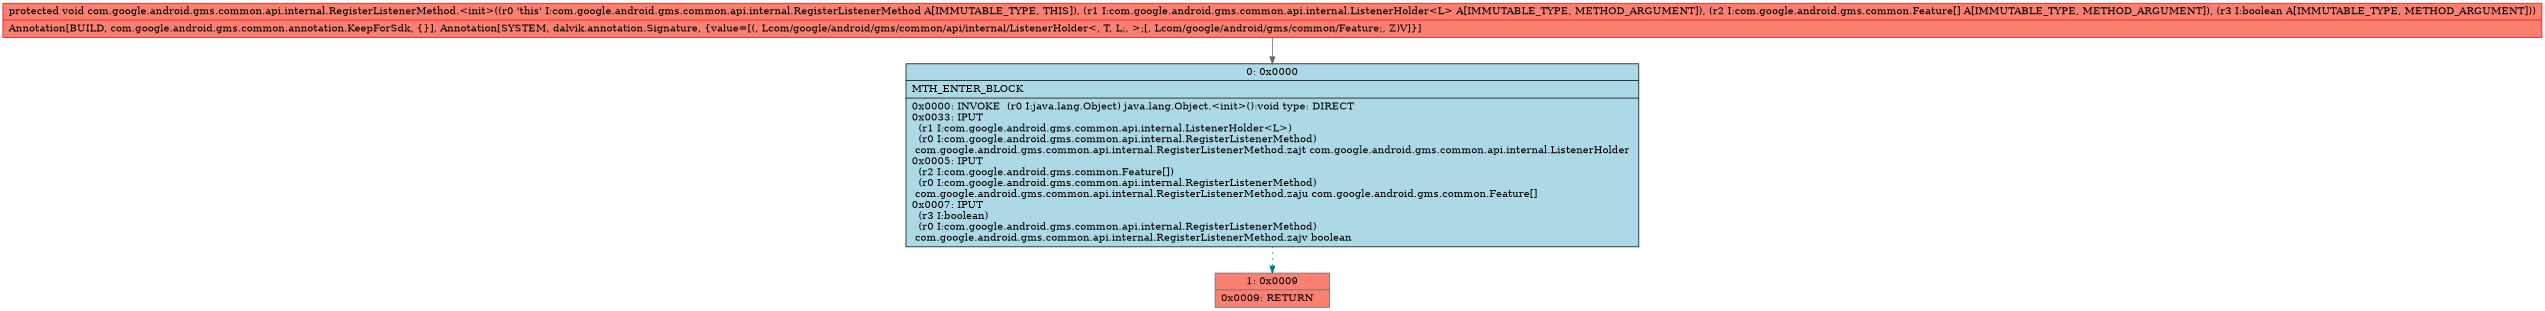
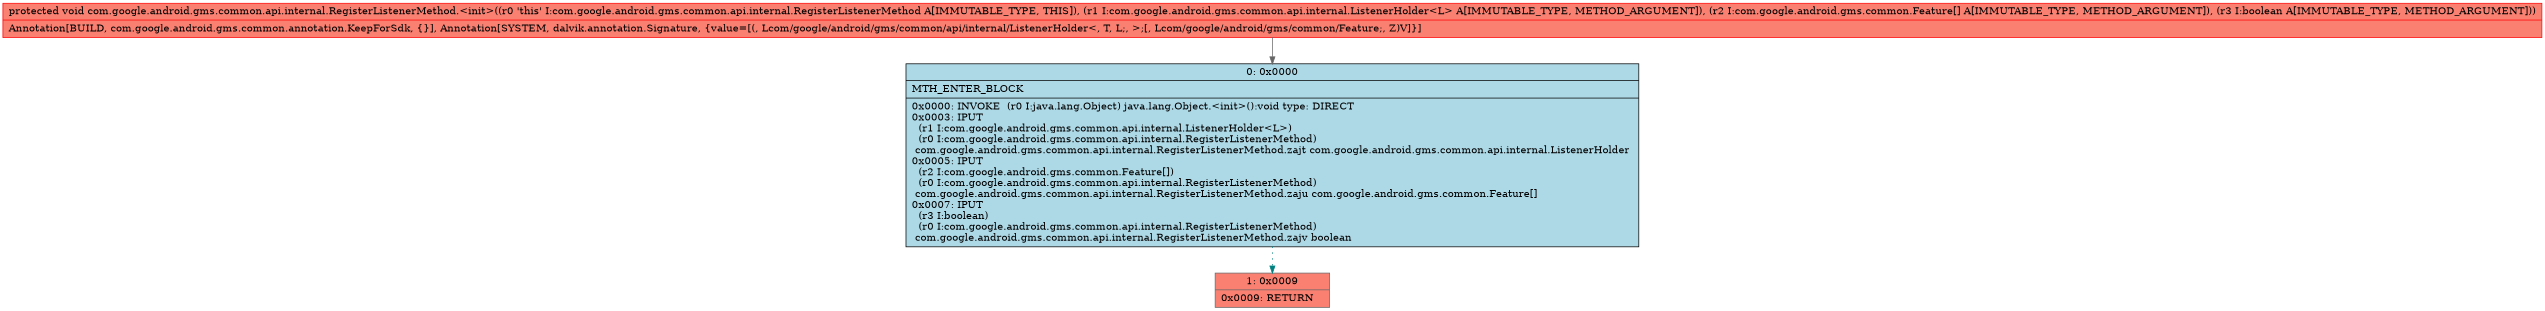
node "0: 0x0000": text "0x0033: IPUT" -> "0x0003: IPUT"
